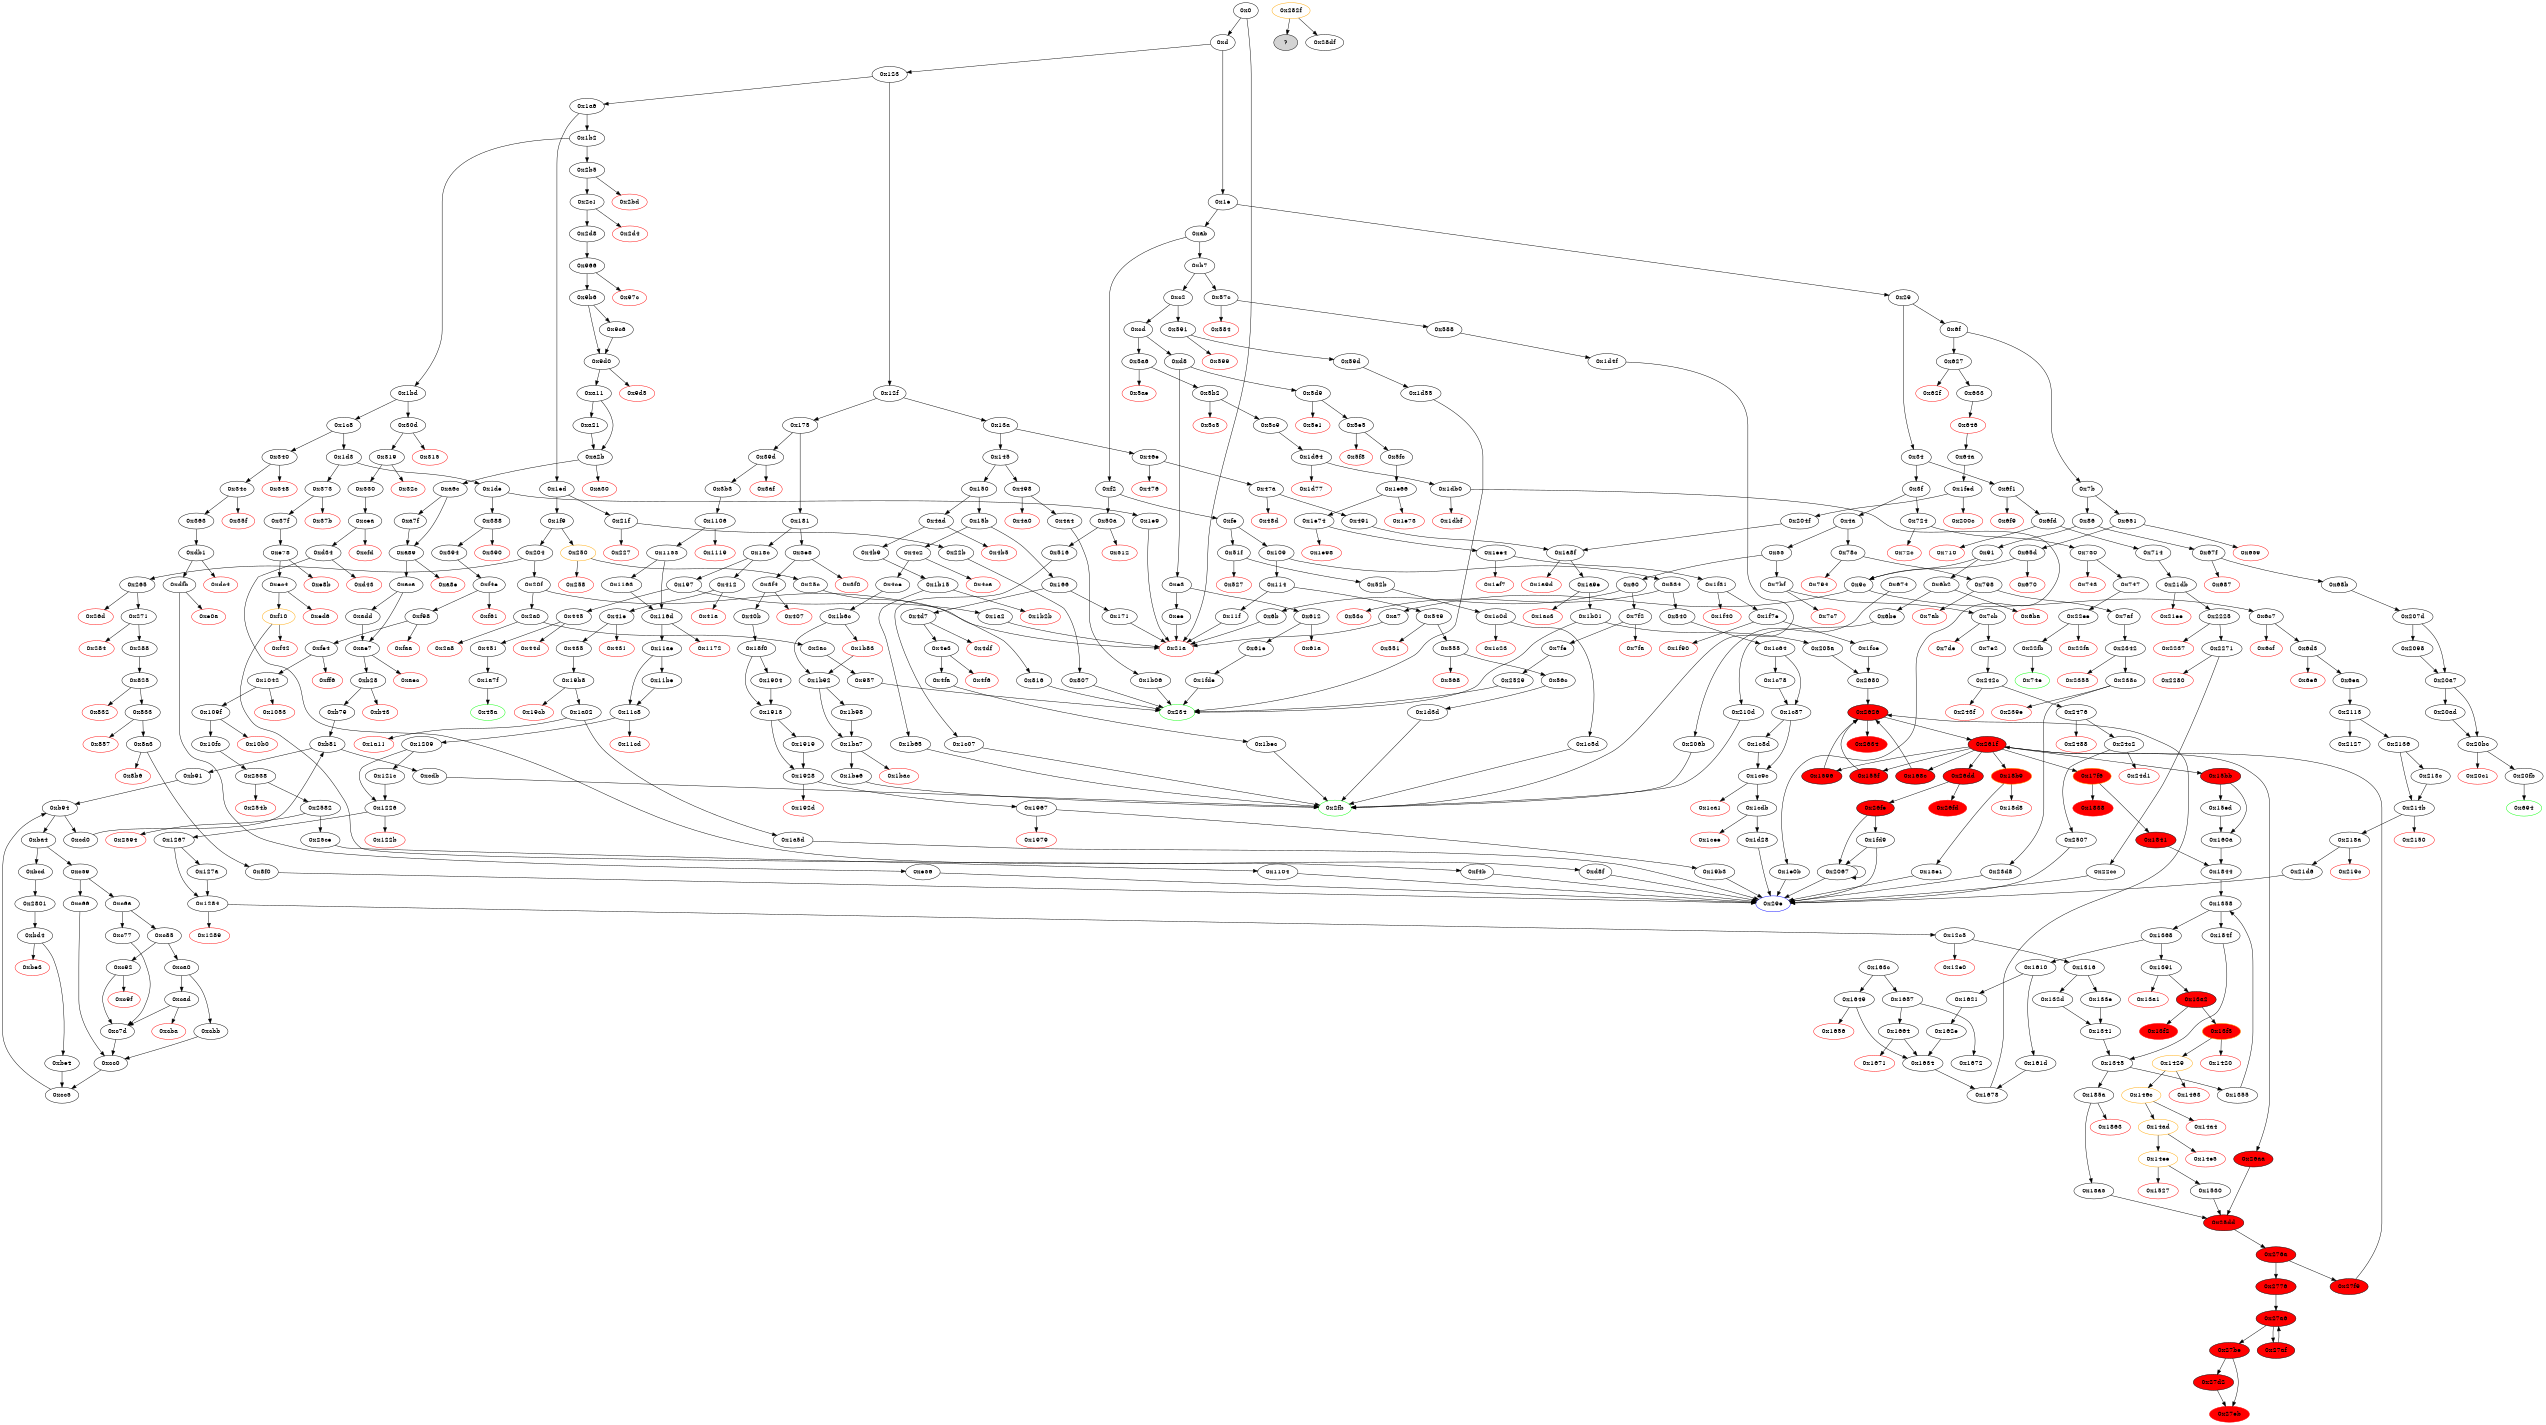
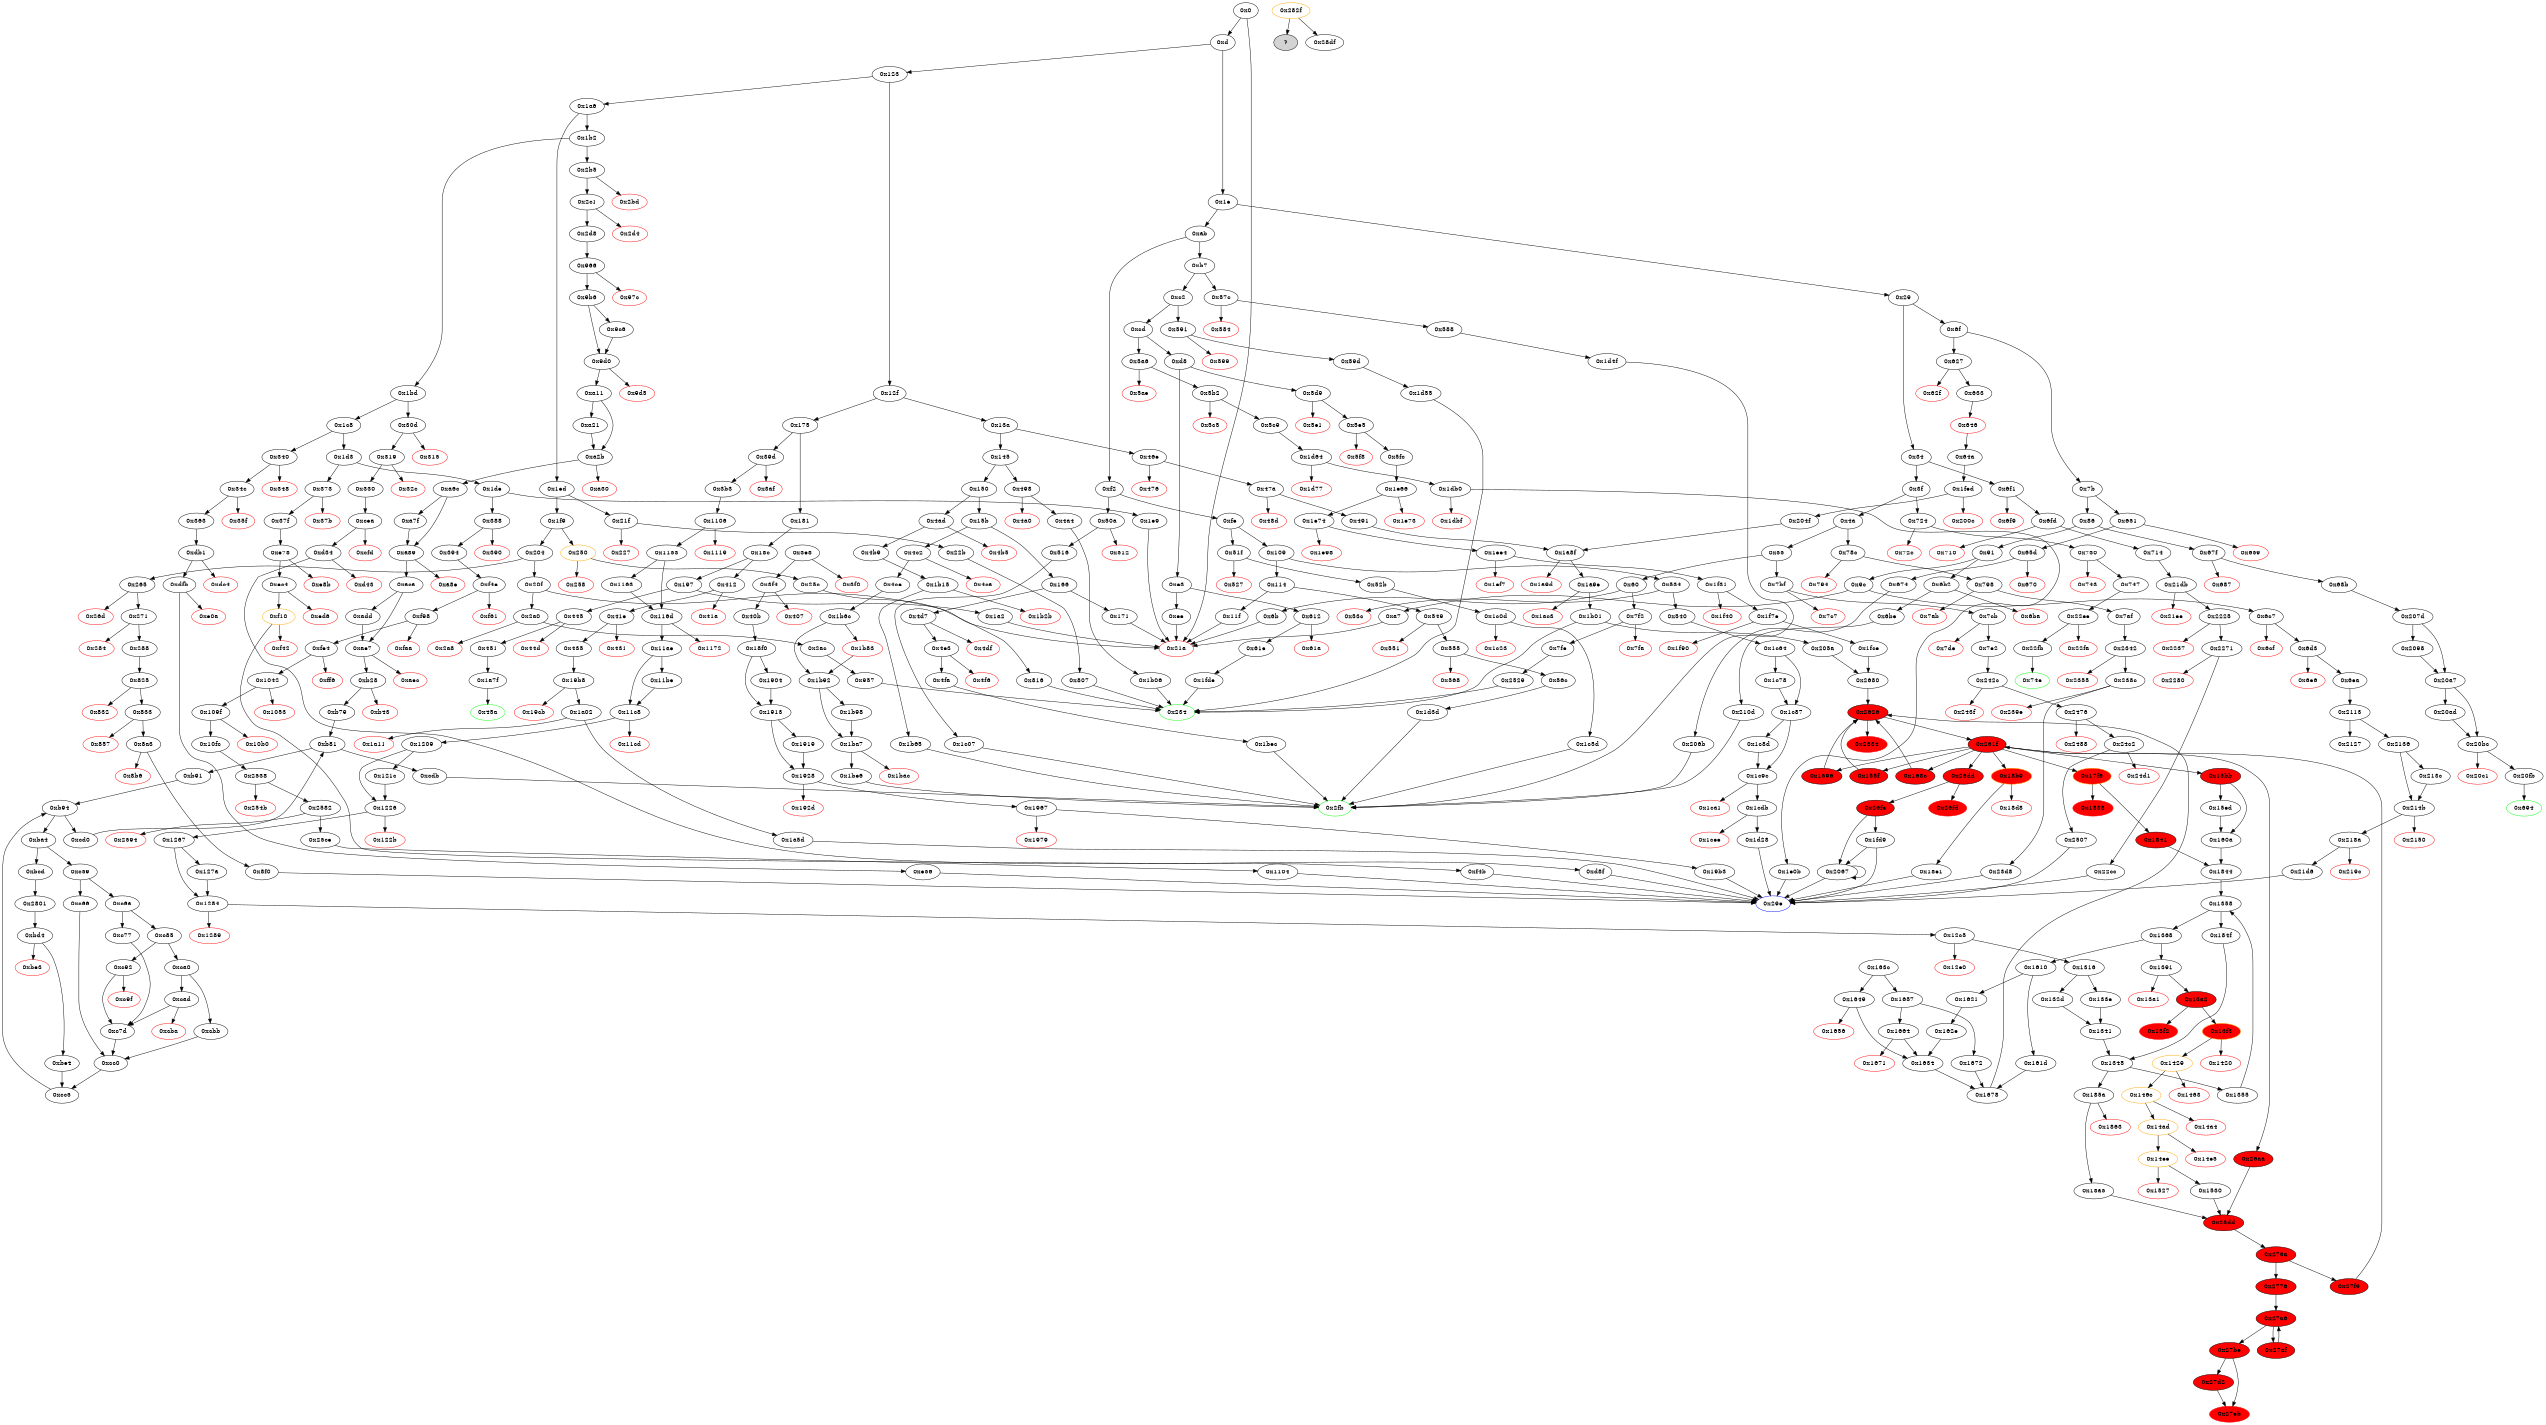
edge "0x181" -> "0x3e8": removed
edge "0x65d" -> "0x9c": now "0x65d" -> "0x674"
edge "0x1672" -> "0x1678": added
